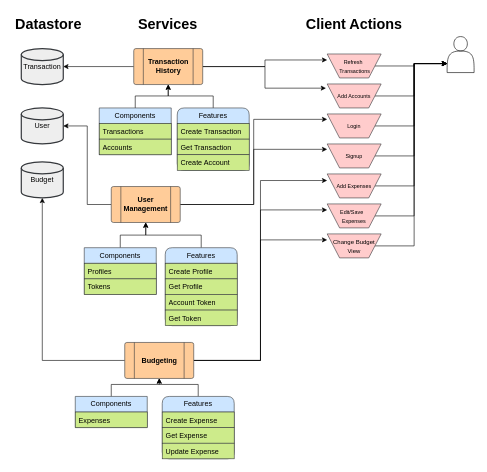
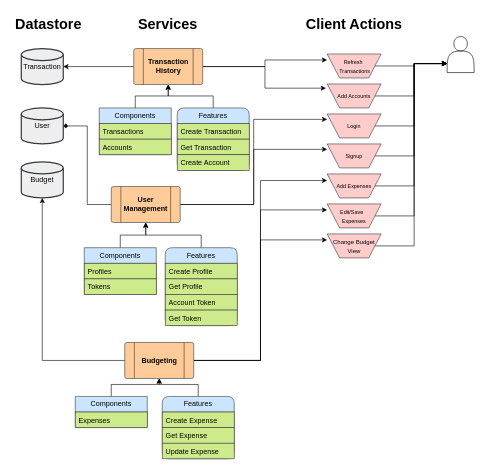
edge "User Management" -> "User": arrowhead classic -> diamond
